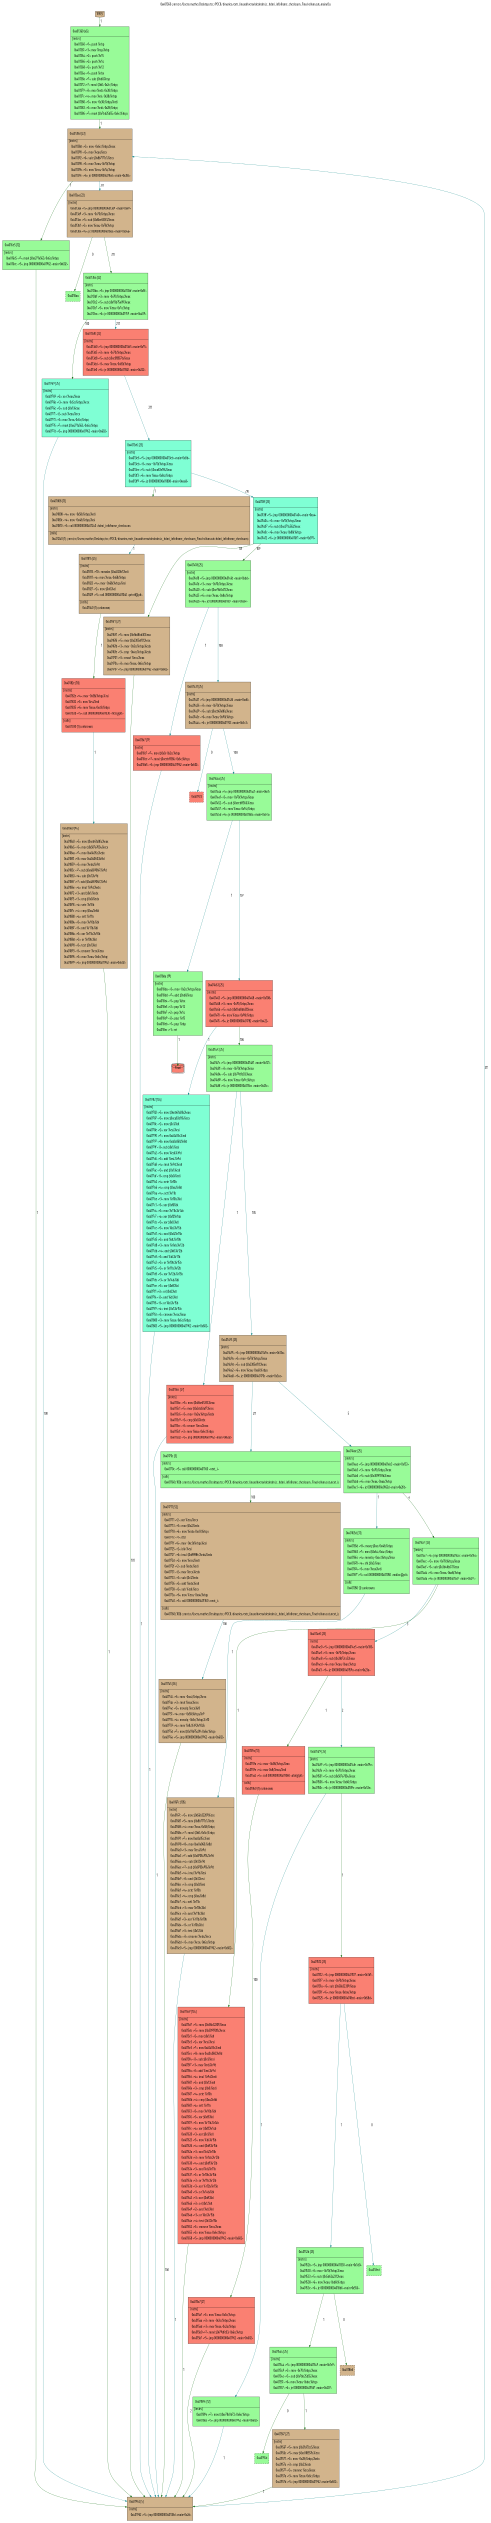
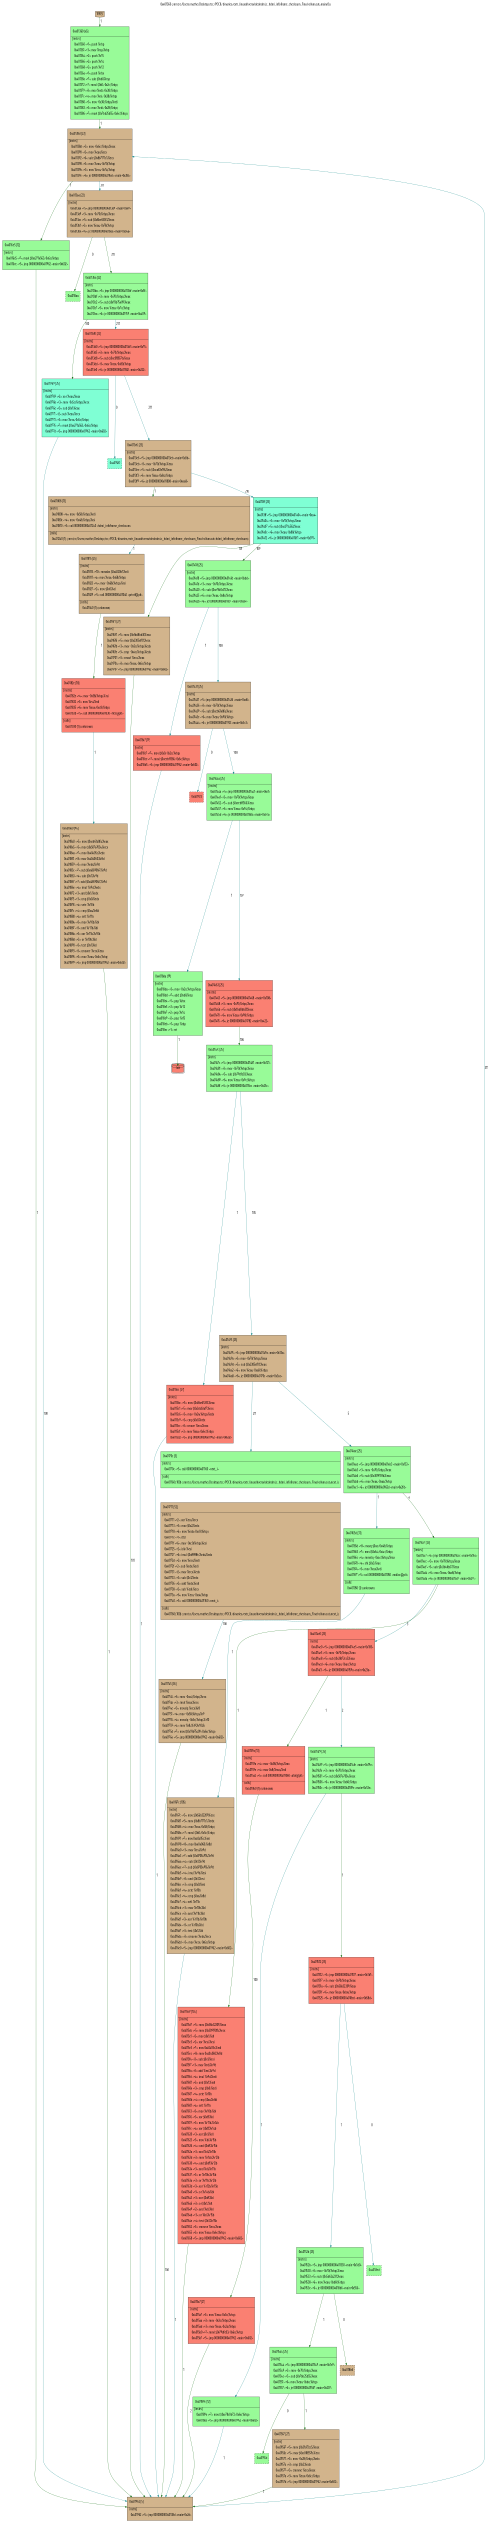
node "0x401582": added
node "0x4013e6 [25]": fillcolor aquamarine -> tan
node "Final": label "Final" -> "Exit"
node "0x401782 [134]": removed
edge "0x40170c [5]" -> "0x401711 [52]": removed, label "100"
